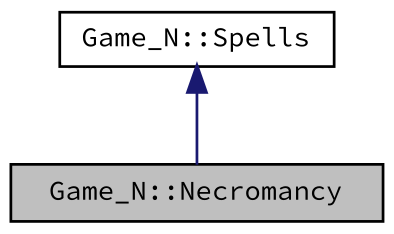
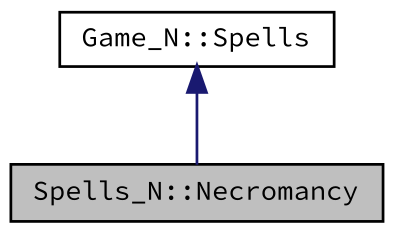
node "Game_N::Necromancy": label "Game_N::Necromancy" -> "Spells_N::Necromancy"
